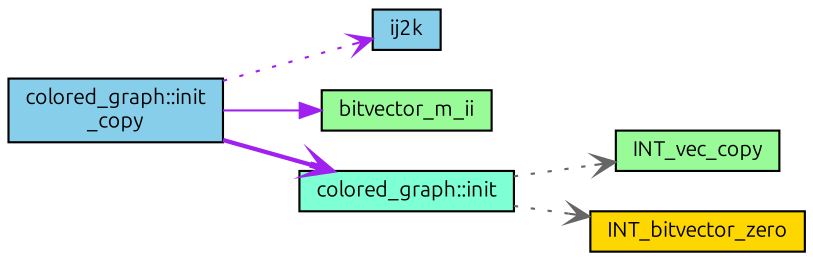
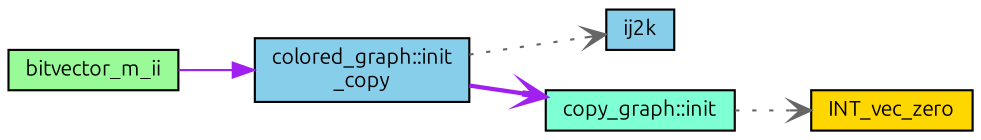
edge "colored_graph::init _copy" -> "ij2k": color purple -> gray40
edge "colored_graph::init _copy" -> "bitvector_m_ii": reversed
node "INT_vec_copy": removed
node "colored_graph::init": label "colored_graph::init" -> "copy_graph::init"
node "INT_bitvector_zero": label "INT_bitvector_zero" -> "INT_vec_zero"
